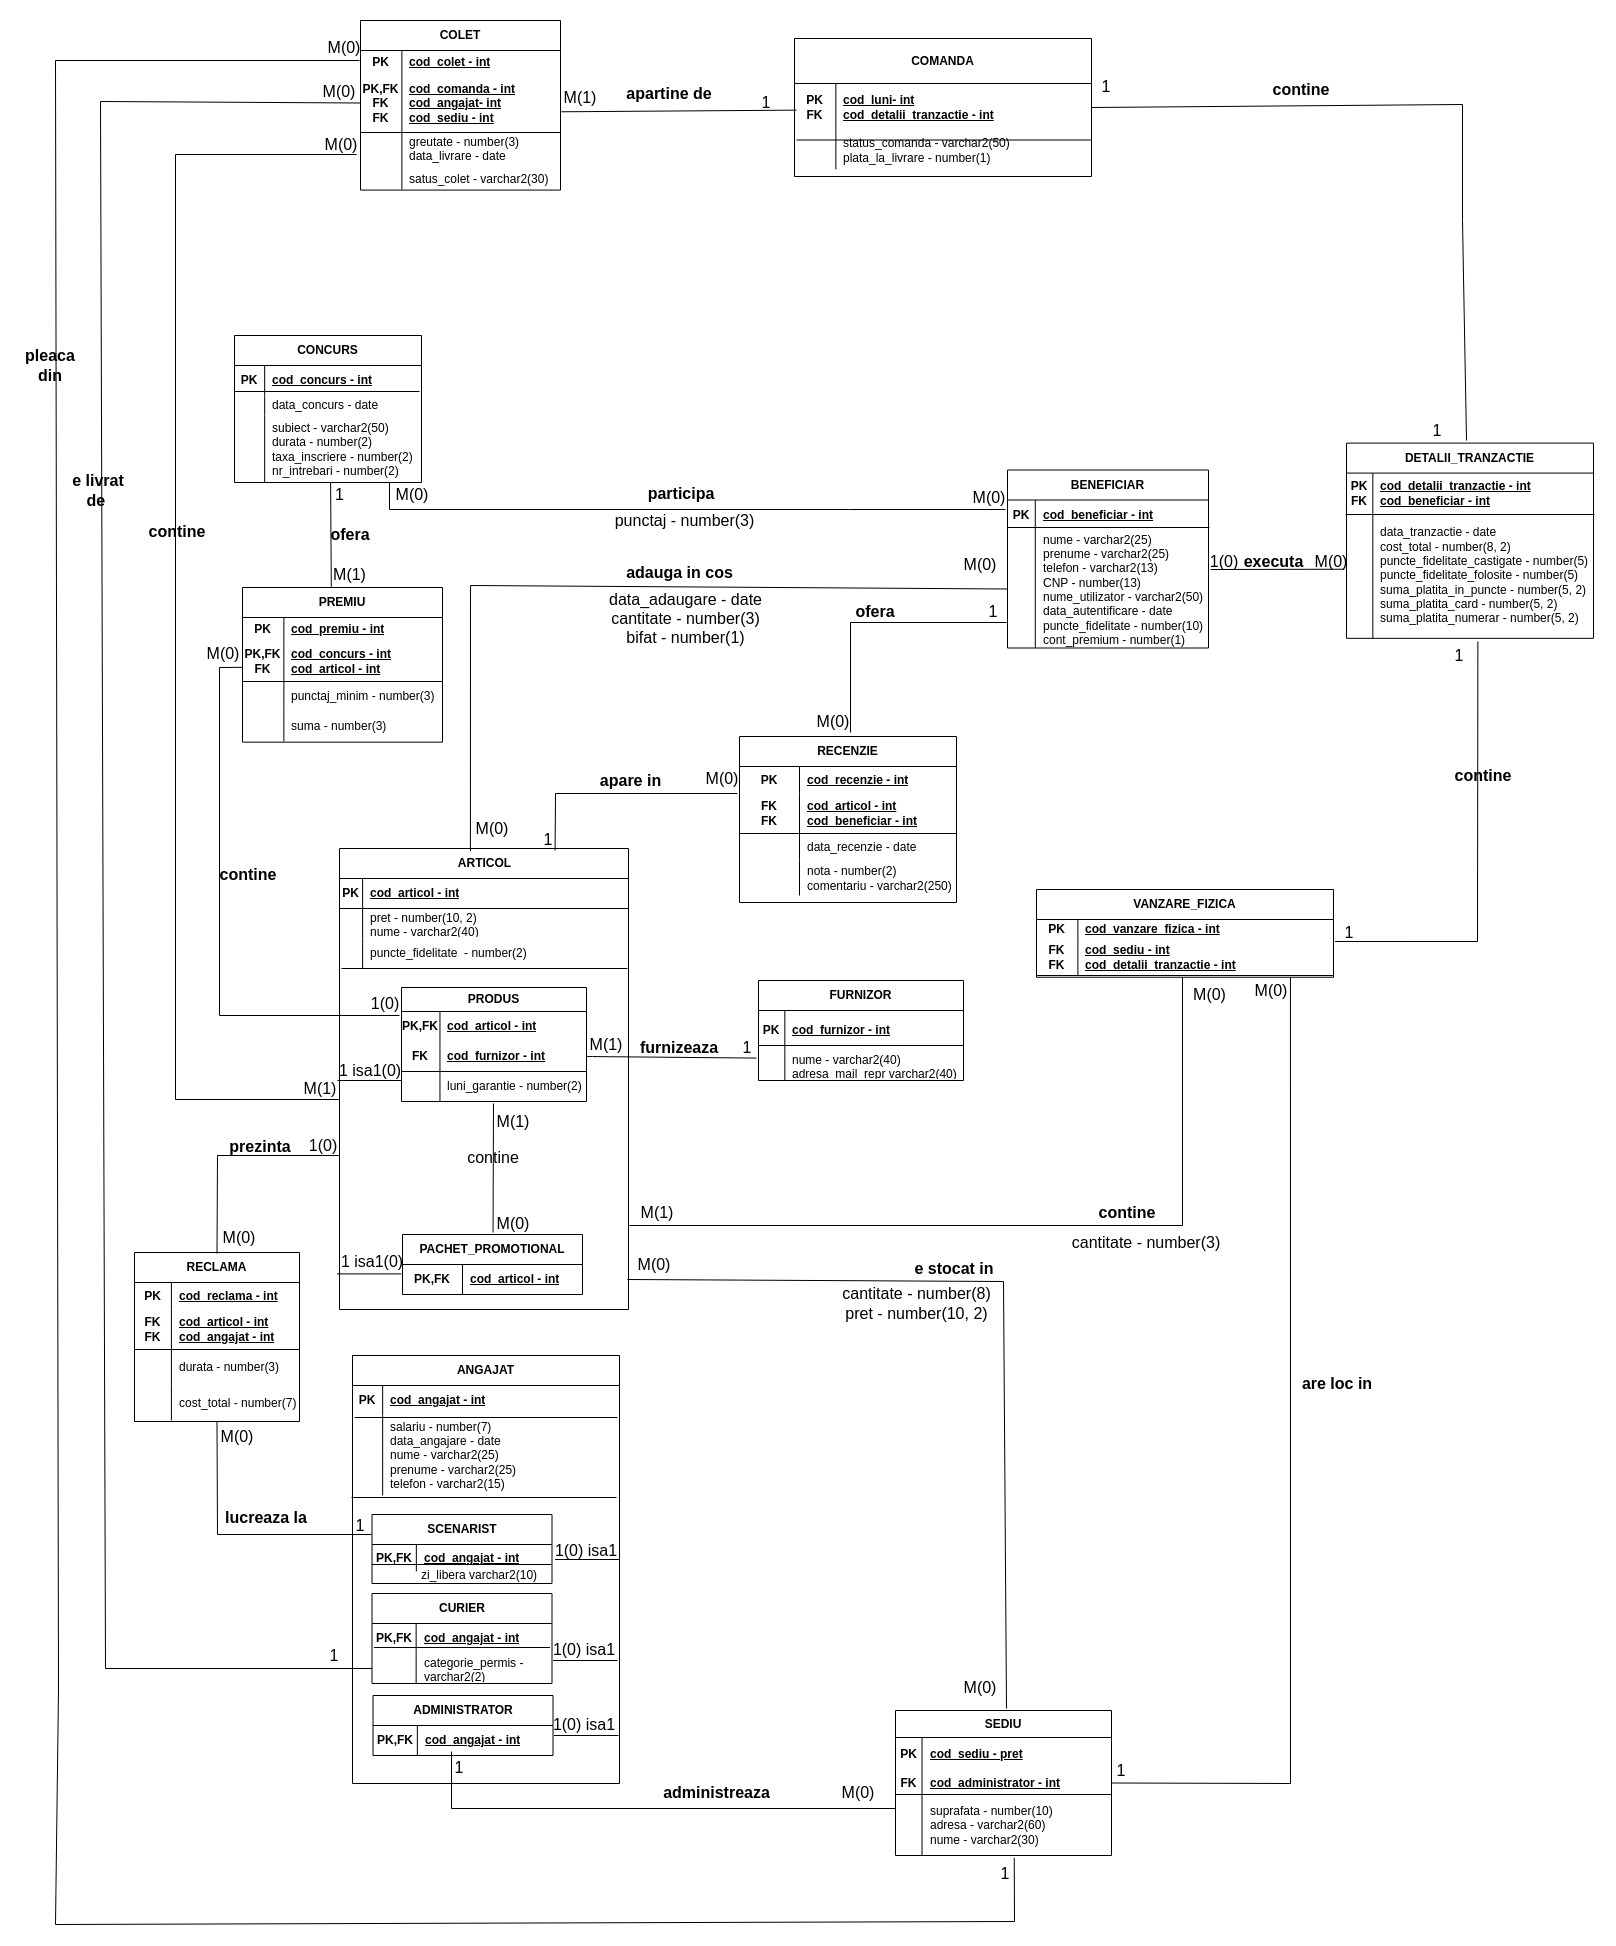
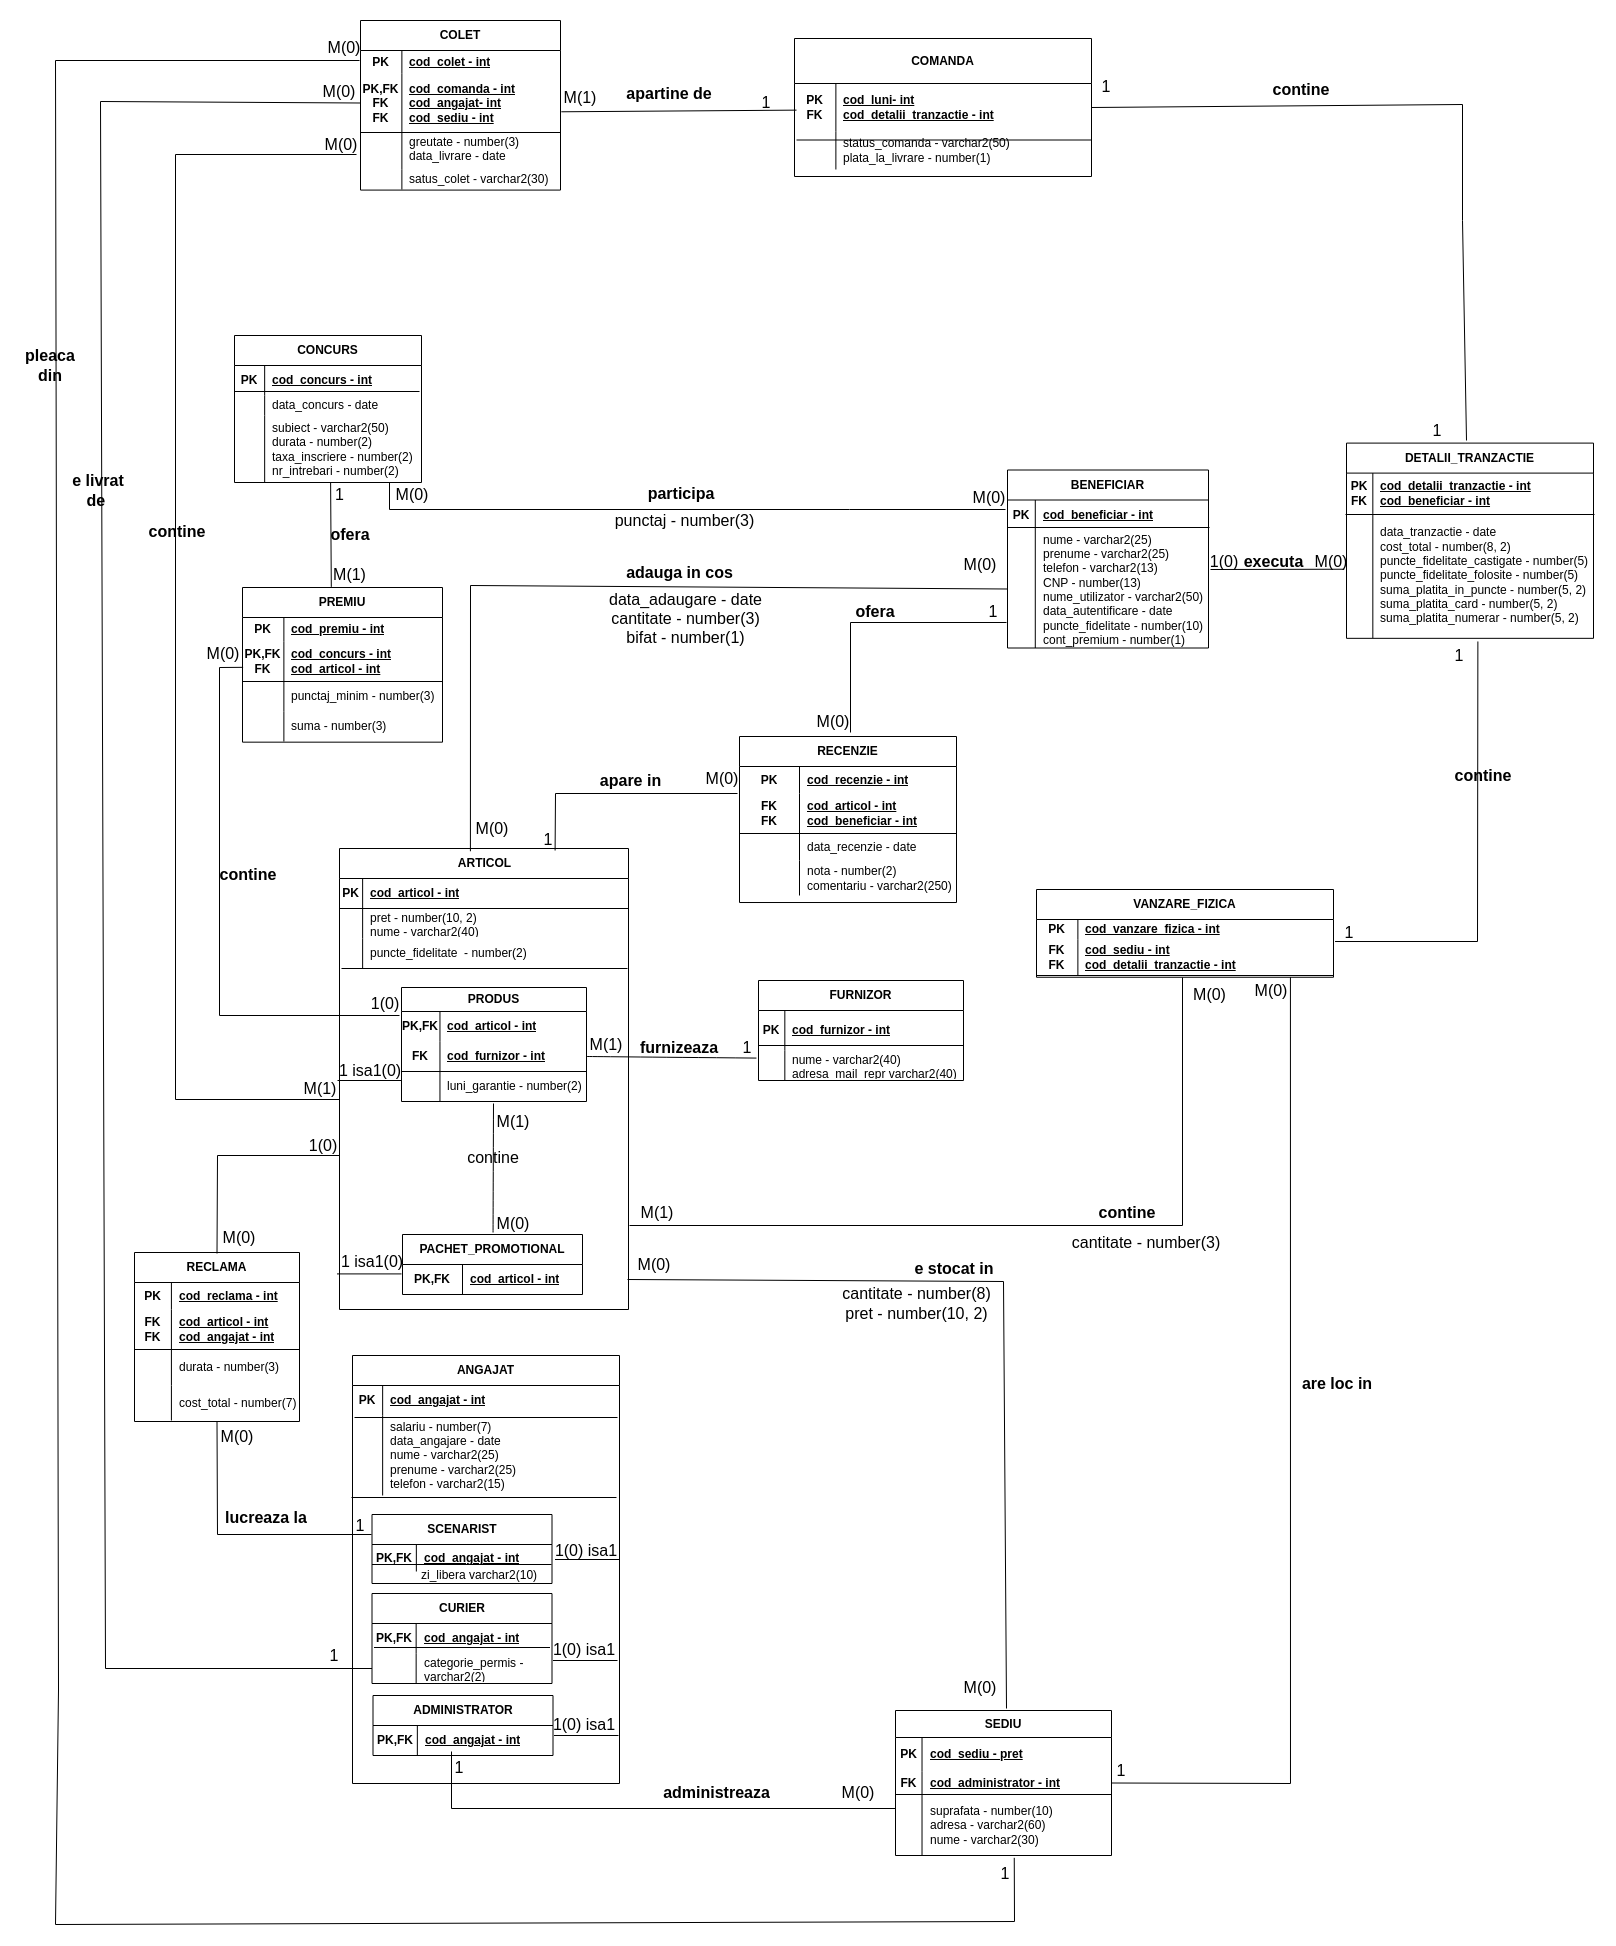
node "prezinta": removed
